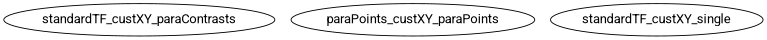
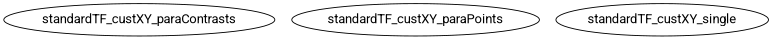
node "paraPoints_custXY_paraPoints": label "paraPoints_custXY_paraPoints" -> "standardTF_custXY_paraPoints"
